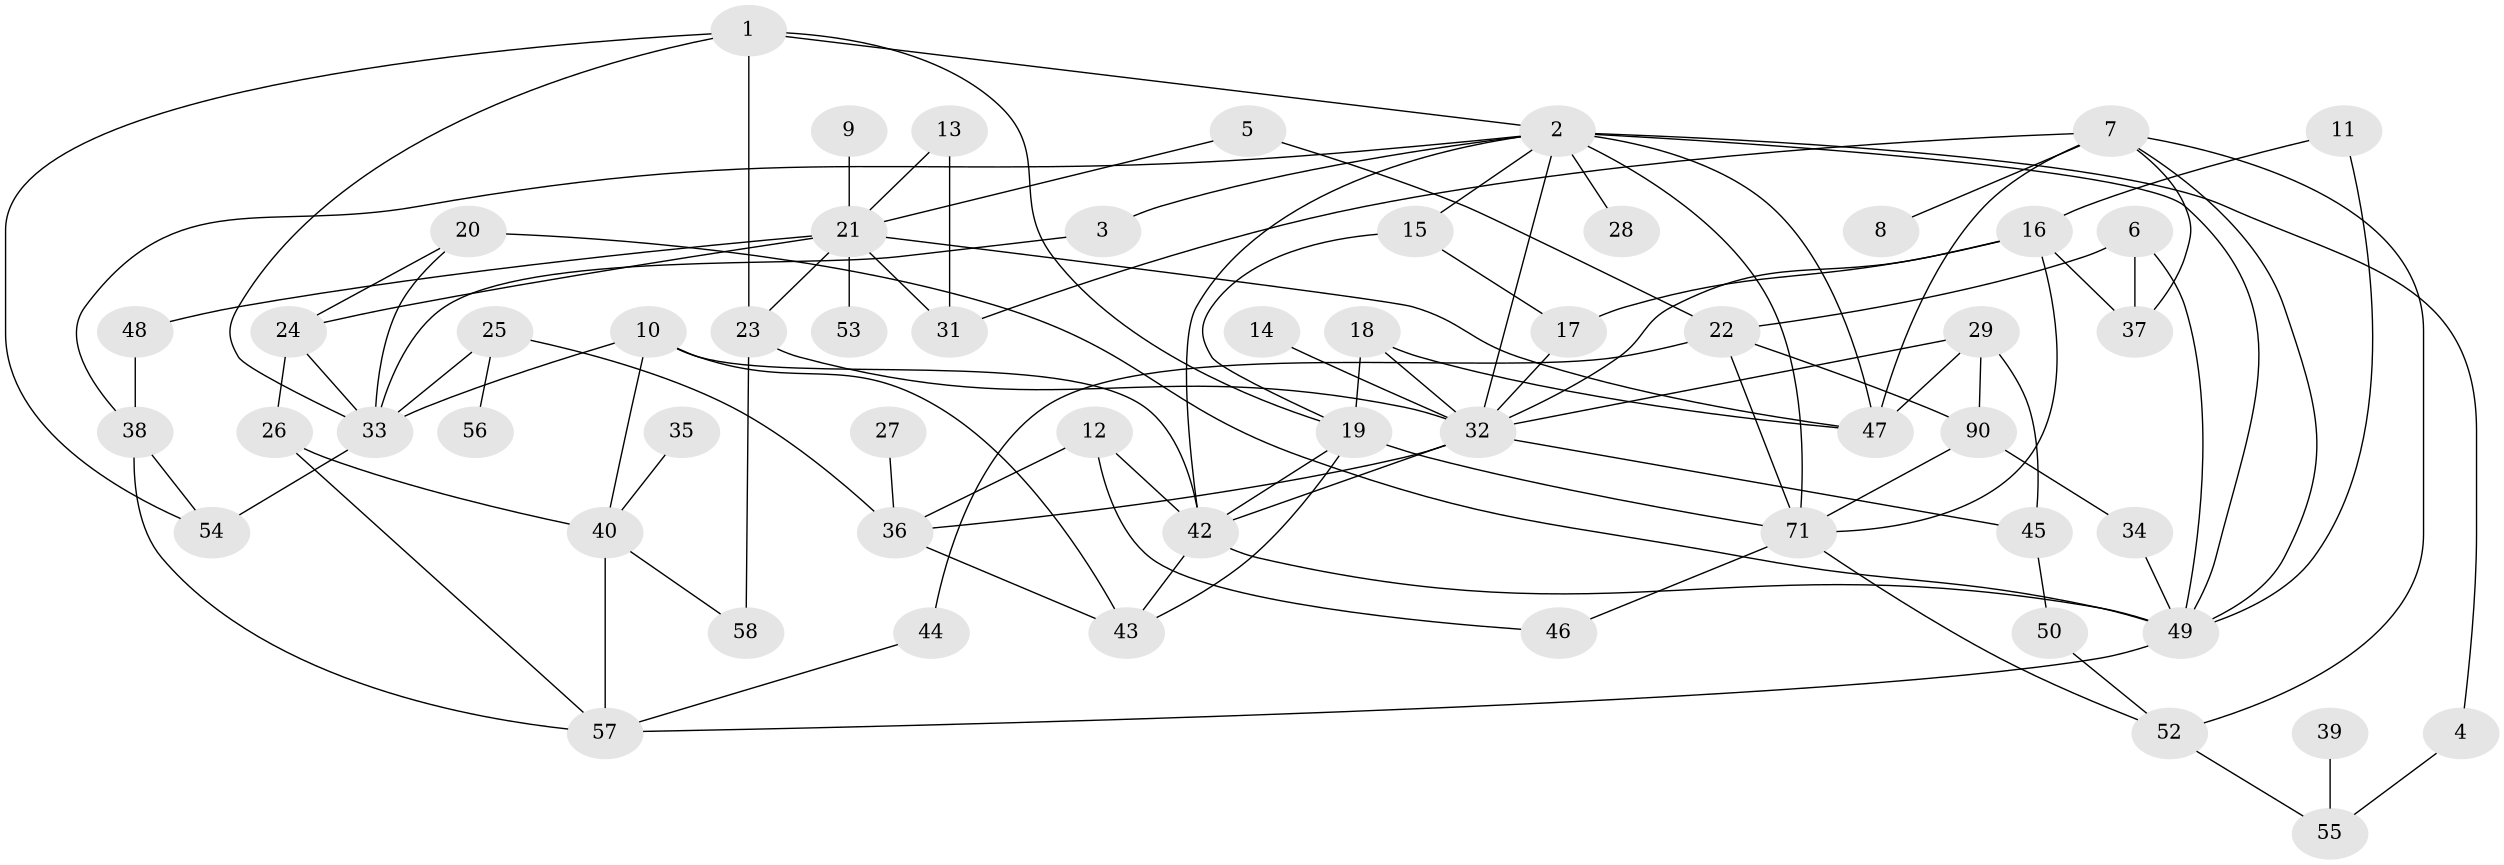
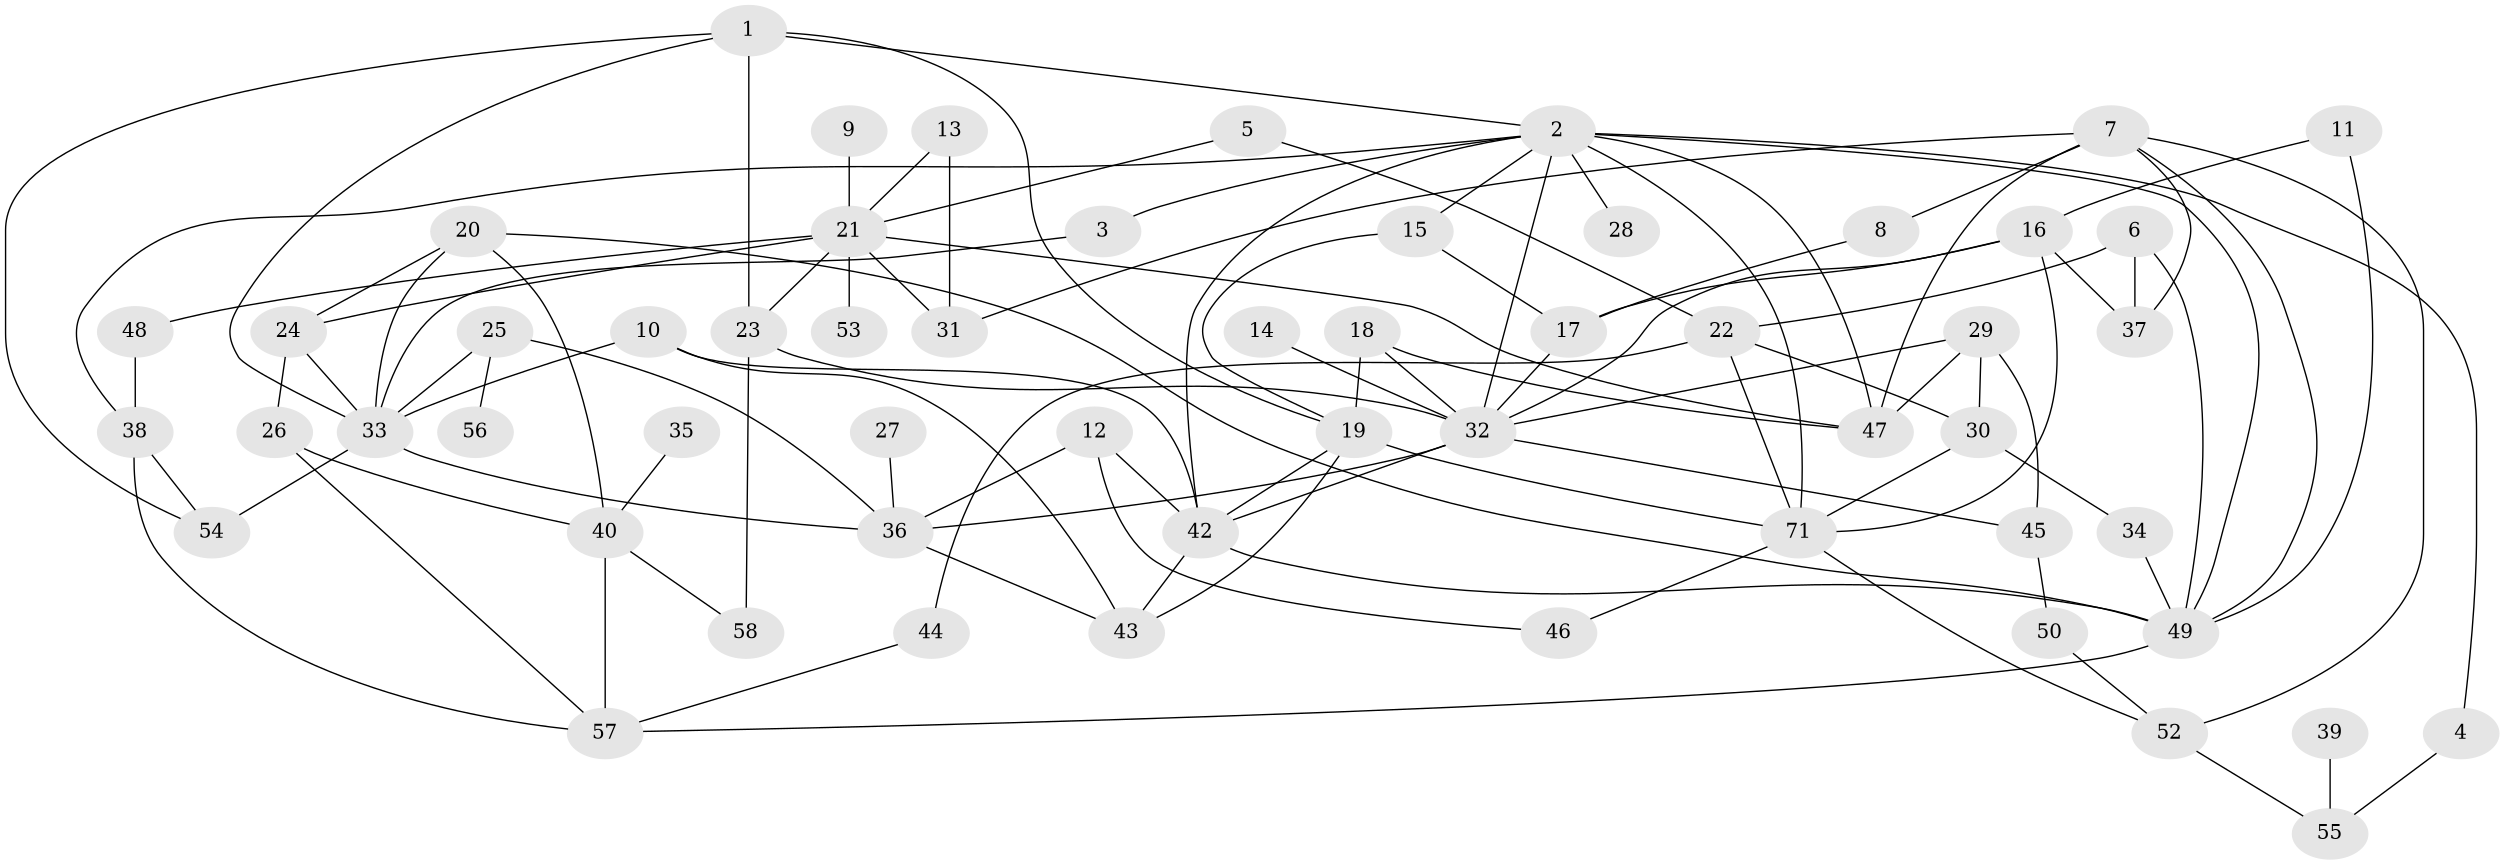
edge "8" -- "17": added
edge "10" -- "40": now "20" -- "40"
node "90": label "90" -> "30"
edge "33" -- "36": added
